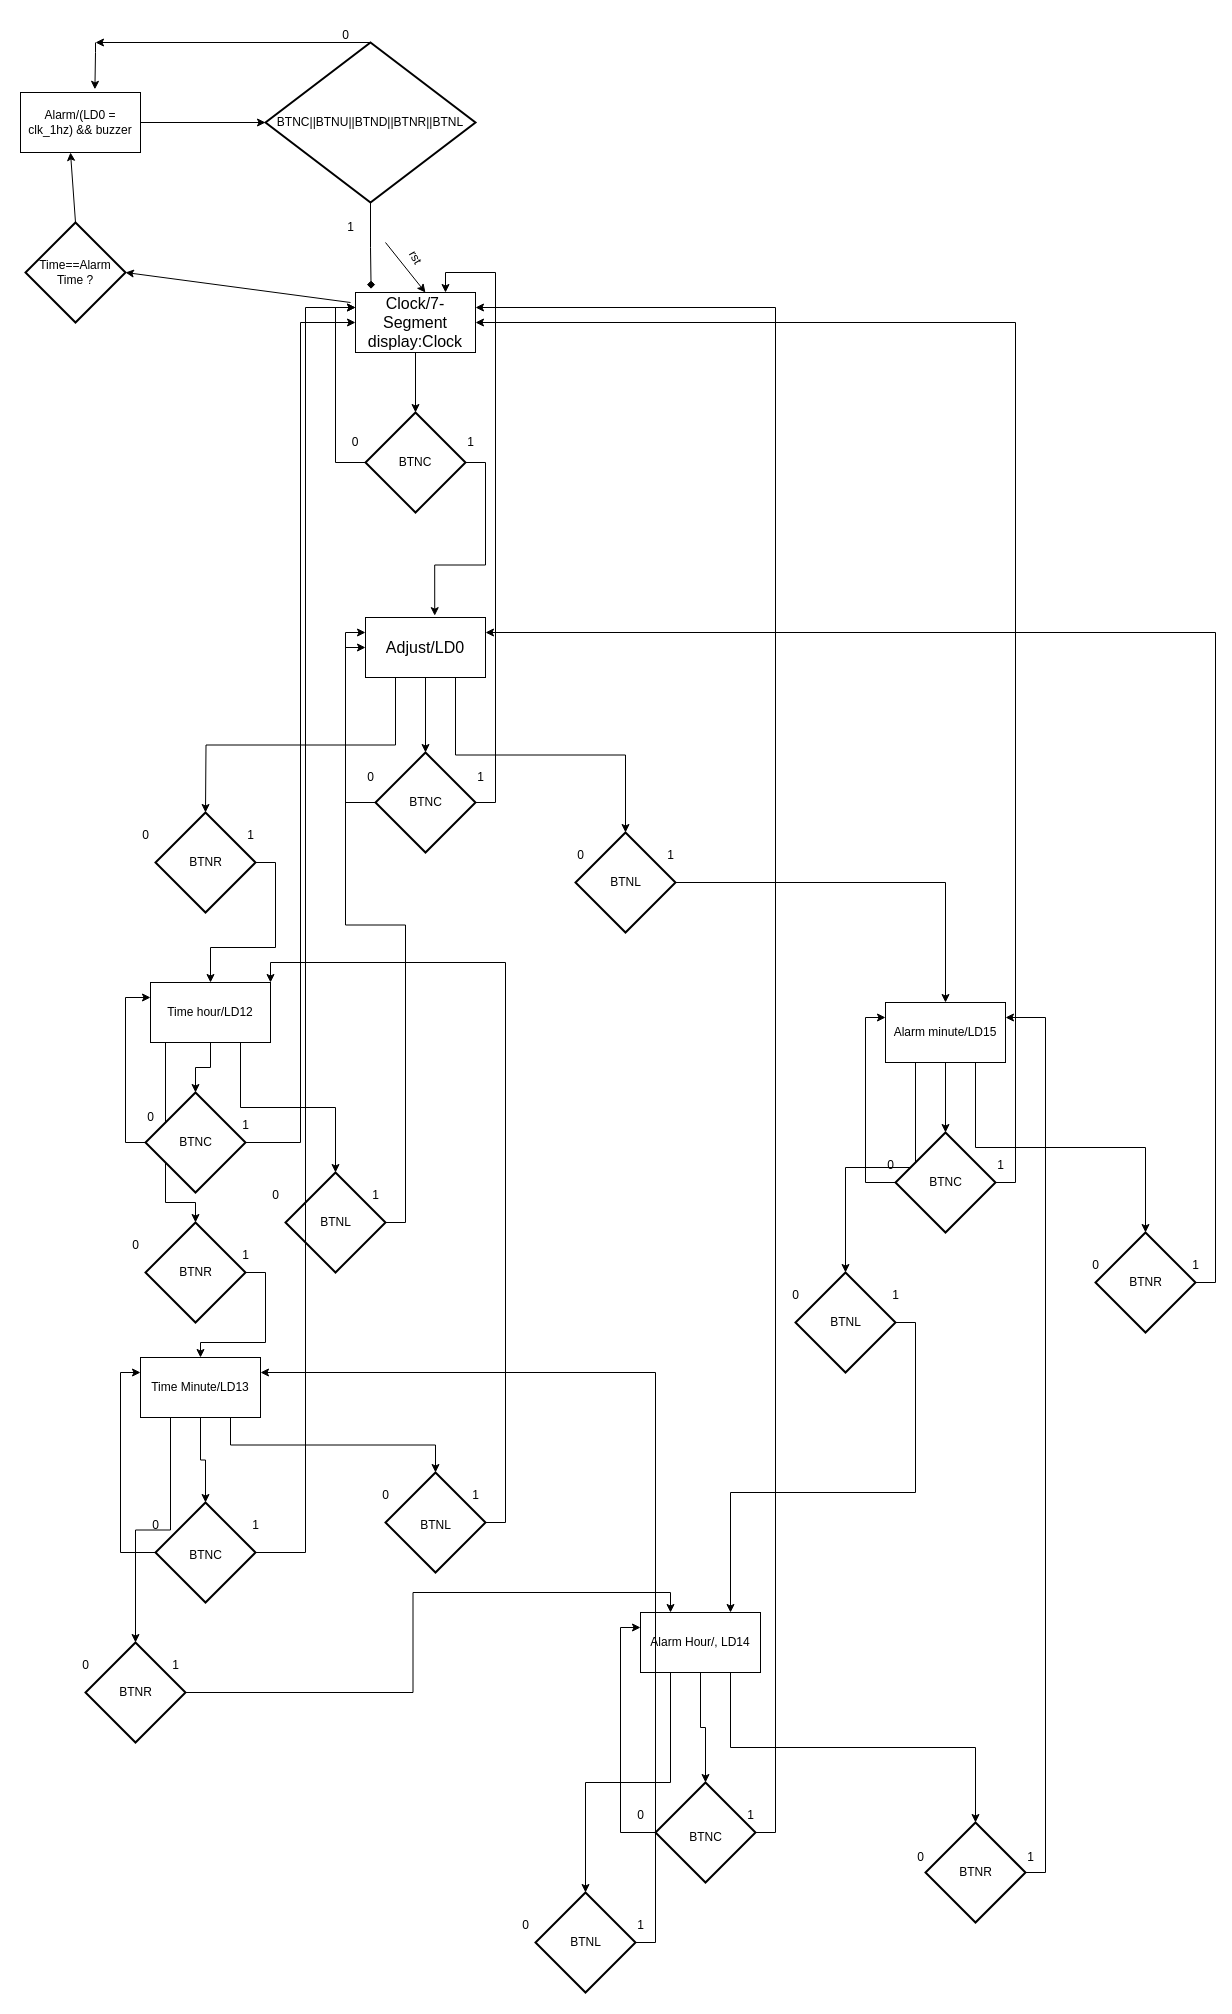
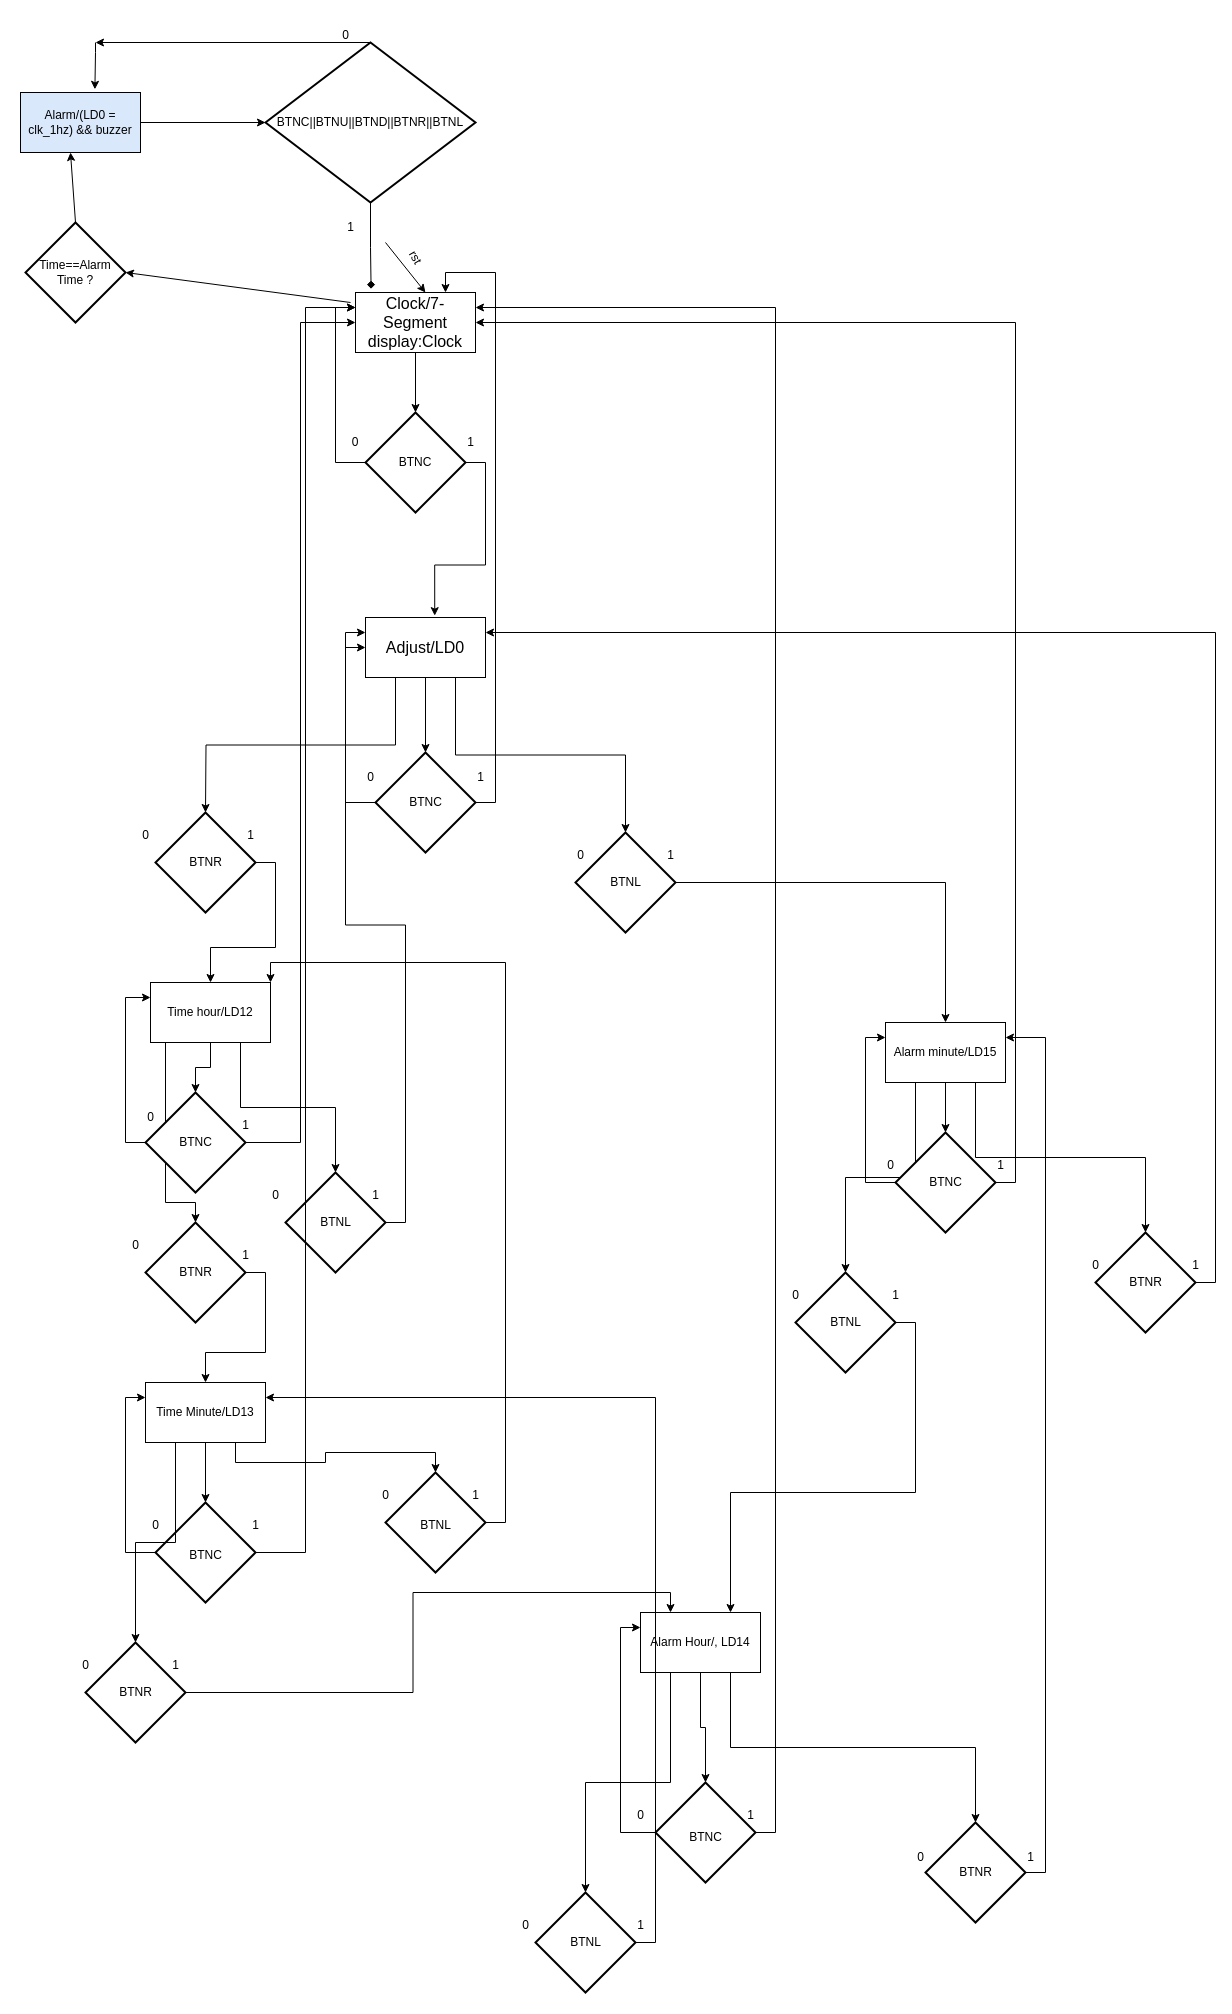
node "Alarm/(LD0 = clk_1hz) && buzzer": fillcolor #ffffff -> #dae8fc
node "Alarm minute/LD15": moved (946, 1033) -> (946, 1053)
node "Time Minute/LD13": moved (201, 1388) -> (206, 1413)
